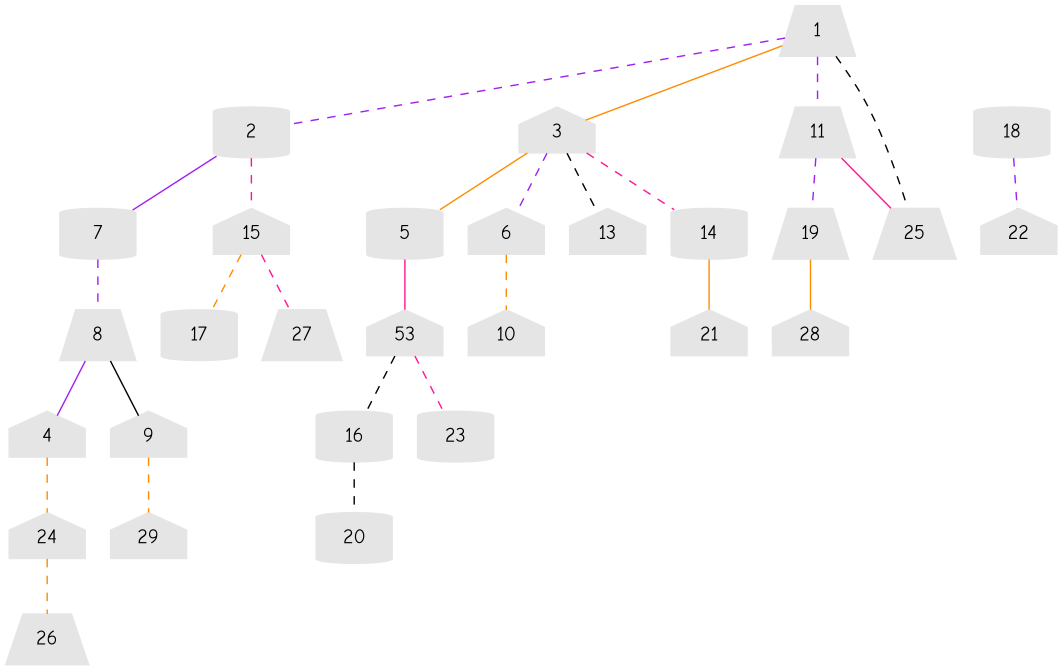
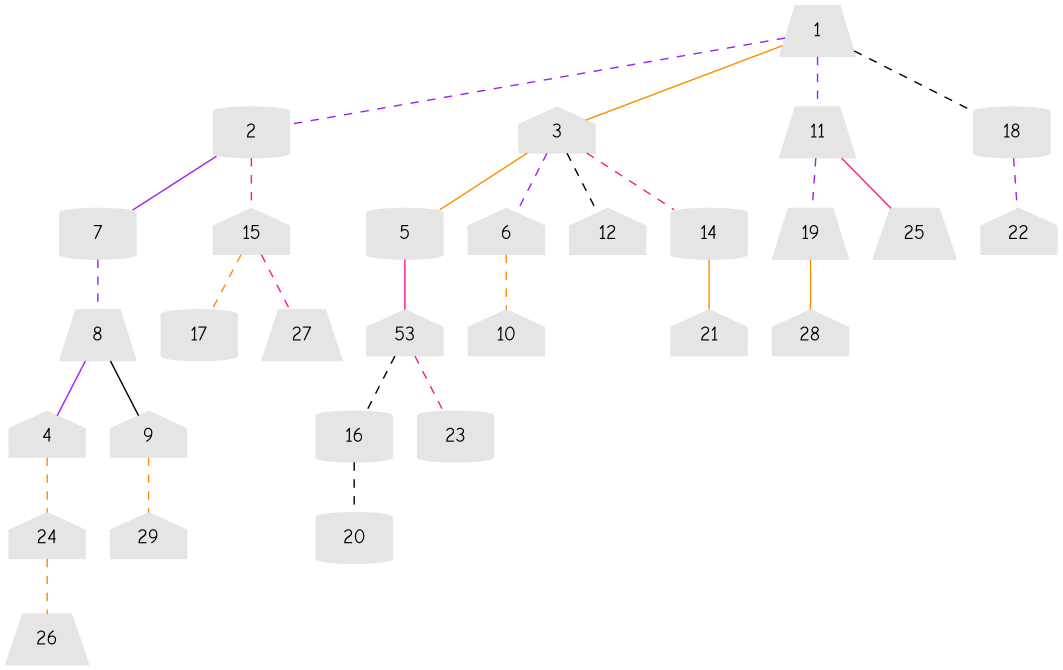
edge "1" -- "25": now "1" -- "18"
node "13": label "13" -> "12"
